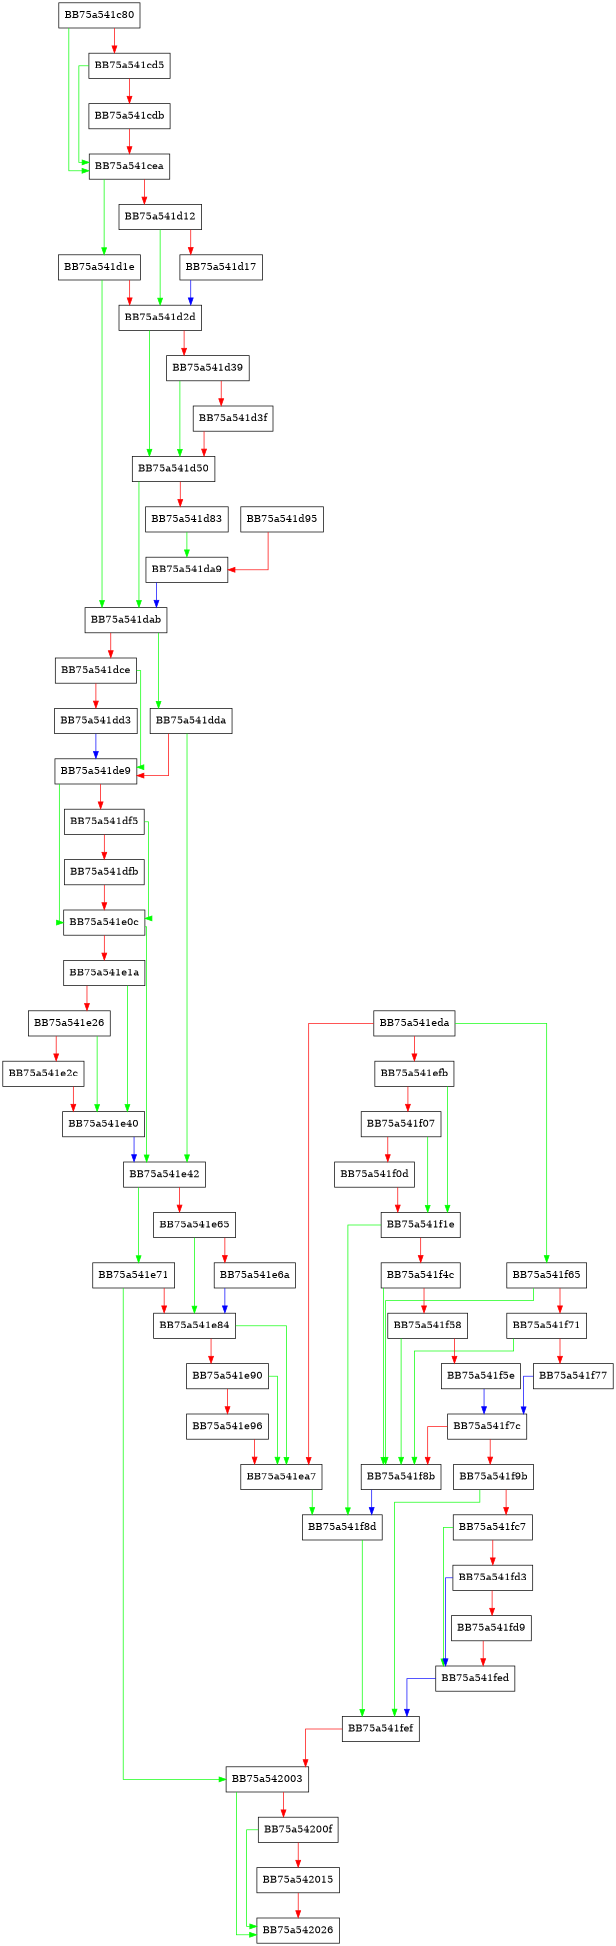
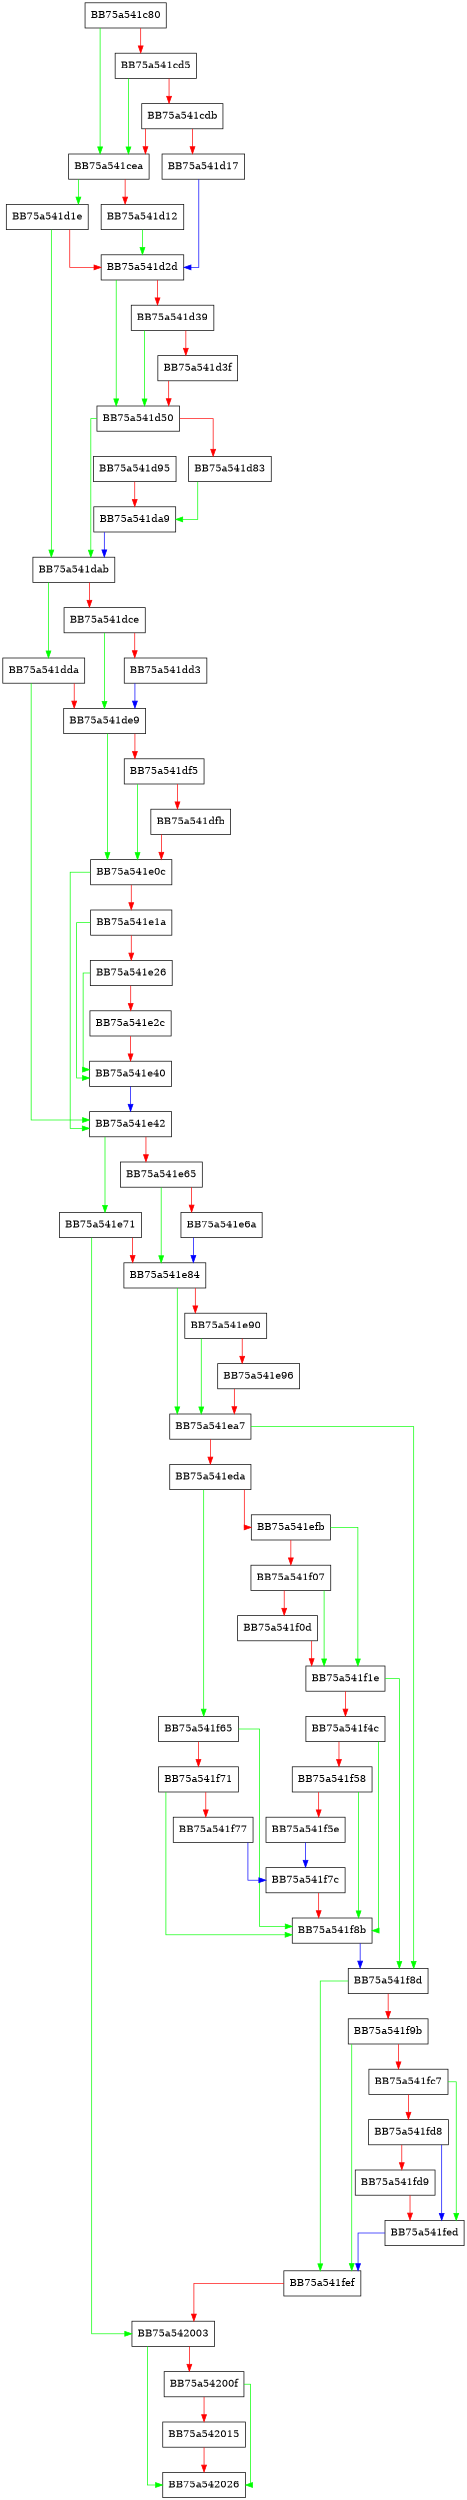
edge "BB75a541d12" -> "BB75a541d17": now "BB75a541cdb" -> "BB75a541d17"
edge "BB75a541eda" -> "BB75a541ea7": reversed
edge "BB75a541f7c" -> "BB75a541f9b": now "BB75a541f8d" -> "BB75a541f9b"
node "BB75a541fd3": label "BB75a541fd3" -> "BB75a541fd8"
